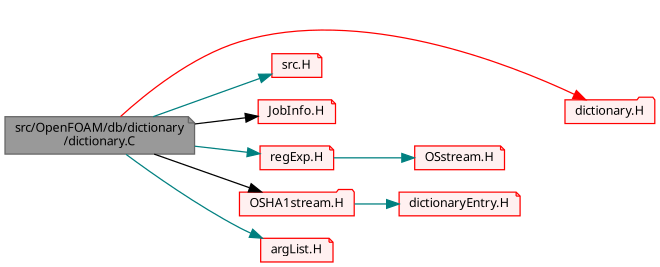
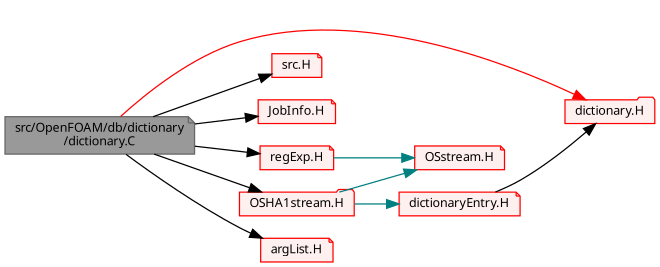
edge "src/OpenFOAM/db/dictionary /dictionary.C" -> "src.H": color teal -> black
edge "src/OpenFOAM/db/dictionary /dictionary.C" -> "regExp.H": color teal -> black
edge "dictionaryEntry.H" -> "dictionary.H": added
edge "OSHA1stream.H" -> "OSstream.H": added
edge "src/OpenFOAM/db/dictionary /dictionary.C" -> "argList.H": color teal -> black
